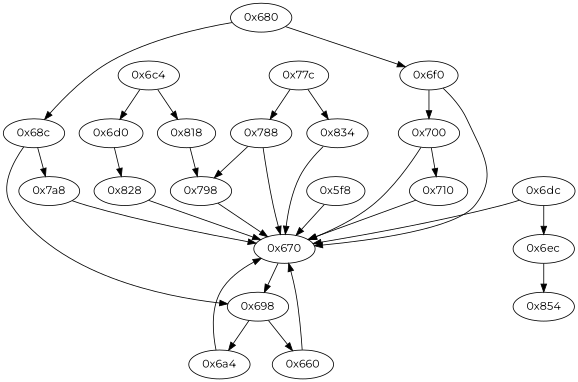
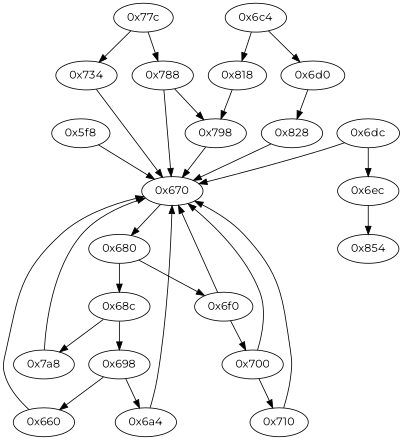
node "0x834": label "0x834" -> "0x734"
edge "0x670" -> "0x698": now "0x670" -> "0x680"
